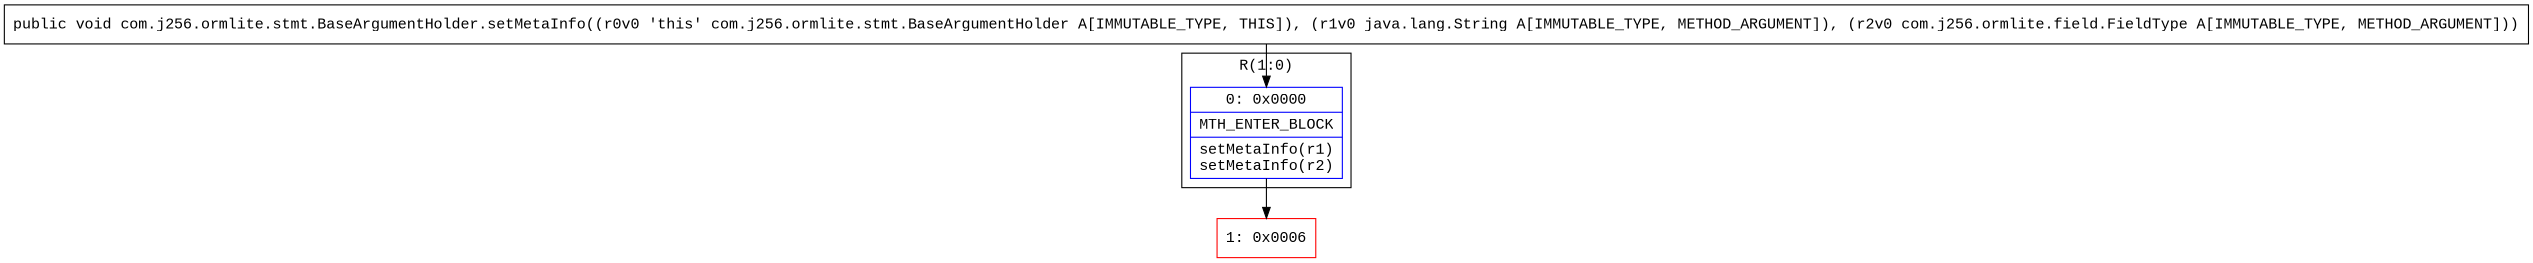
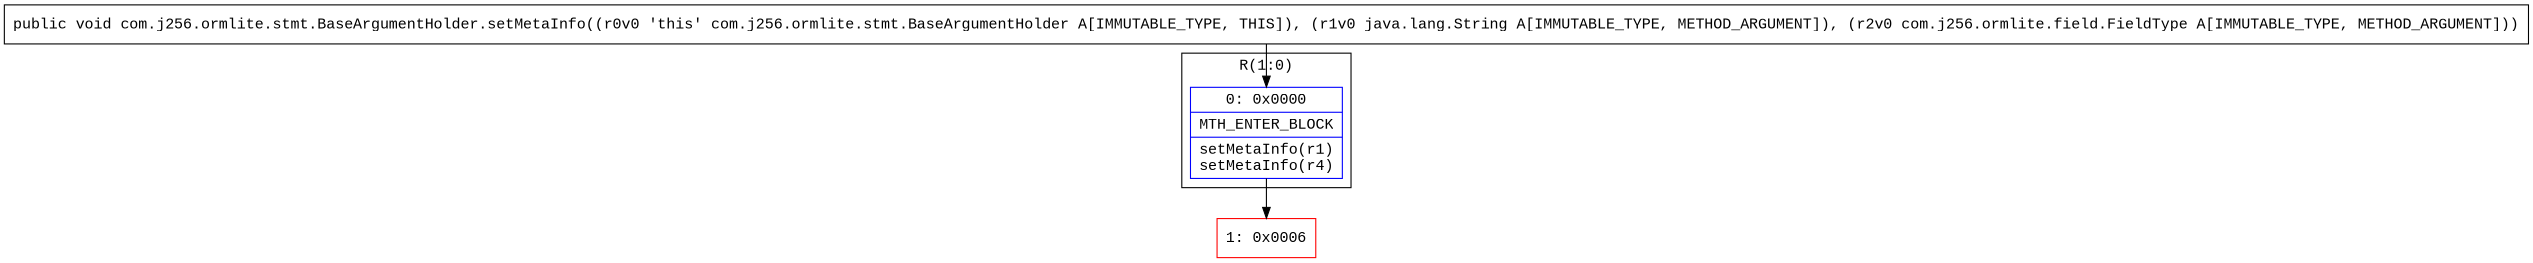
node "0: 0x0000": text "setMetaInfo(r2)" -> "setMetaInfo(r4)"
